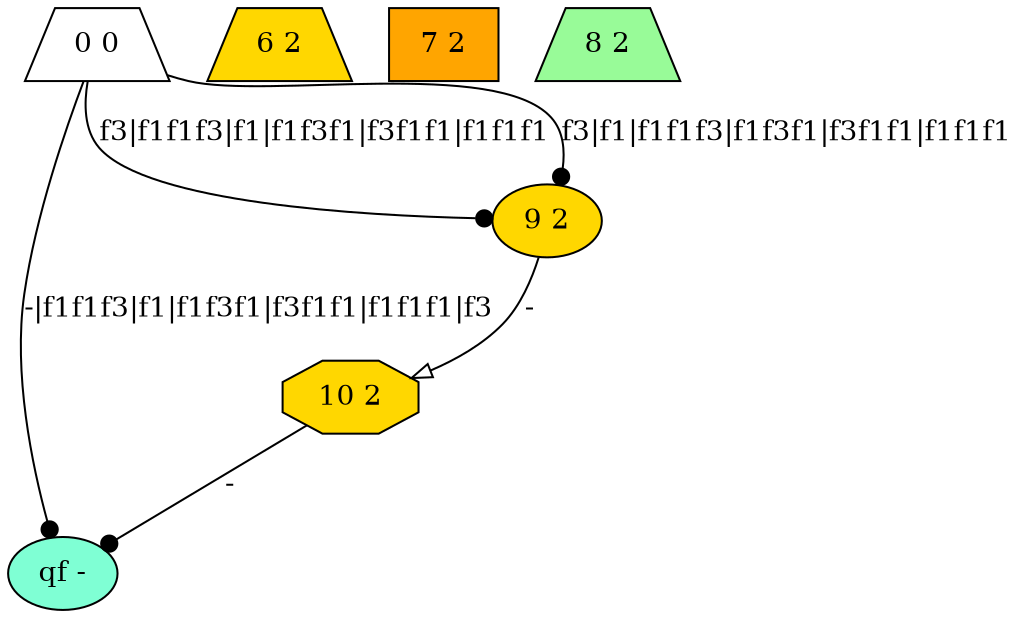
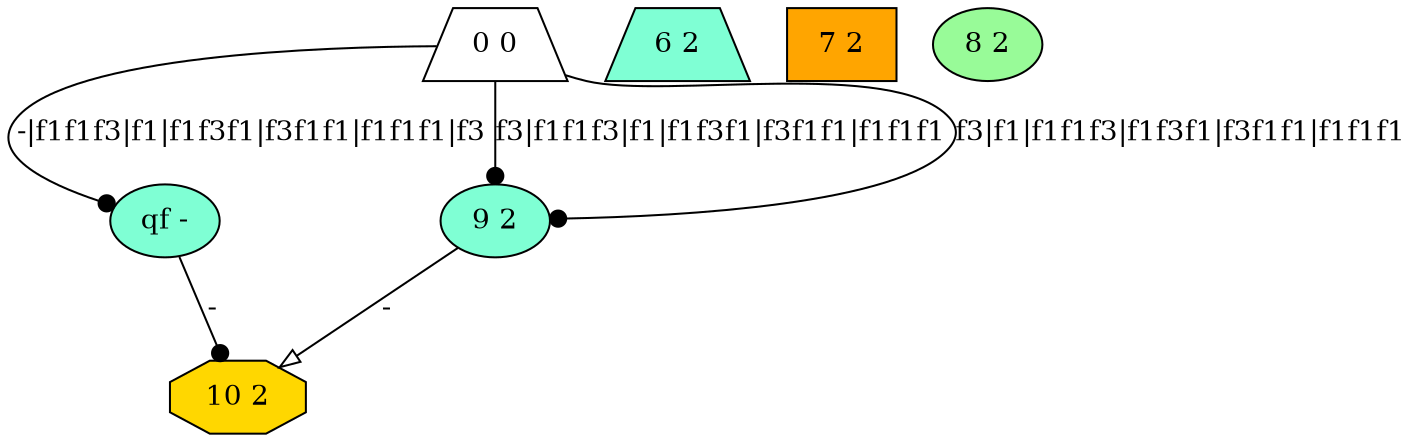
node "6 2": fillcolor gold -> aquamarine
node "8 2": shape trapezium -> ellipse
node "9 2": fillcolor gold -> aquamarine
edge "10 2" -> "qf -": reversed
